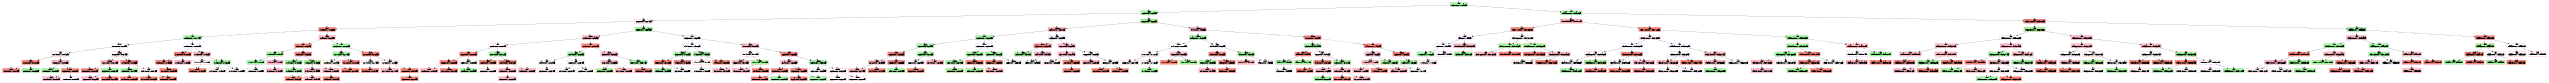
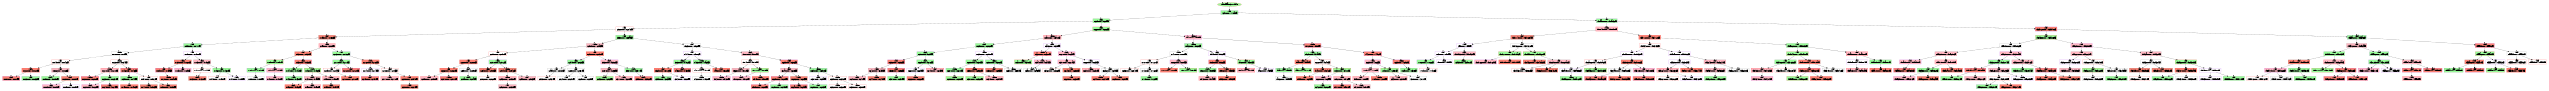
node "vad_fffffa803177bf48": added
